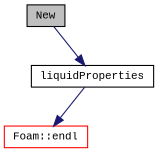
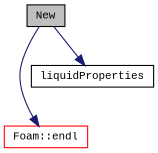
edge "liquidProperties" -> "Foam::endl": now "New" -> "Foam::endl"
